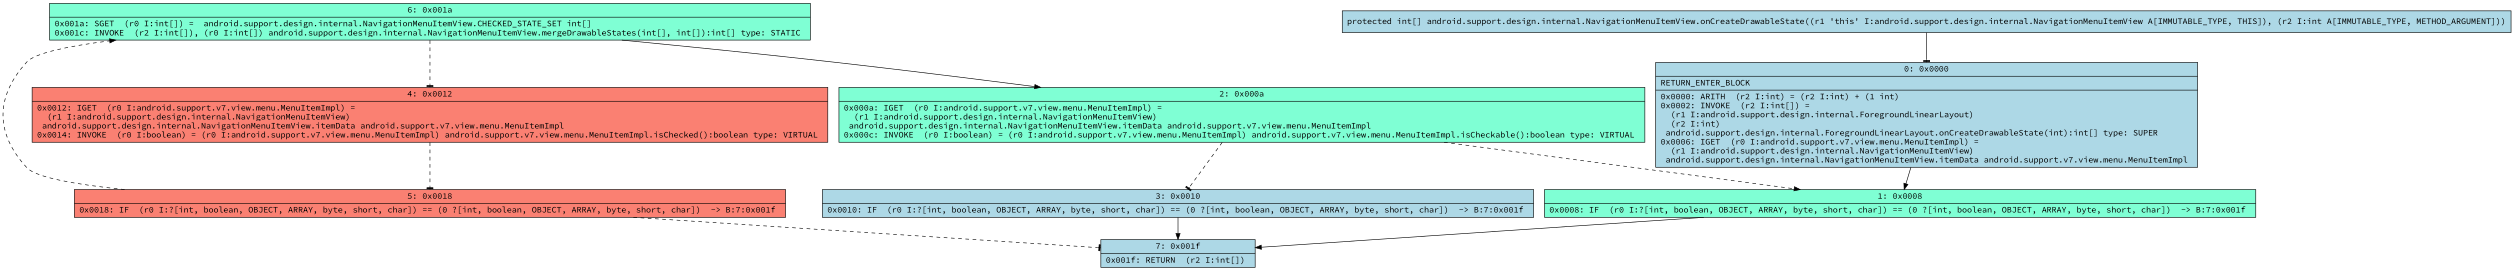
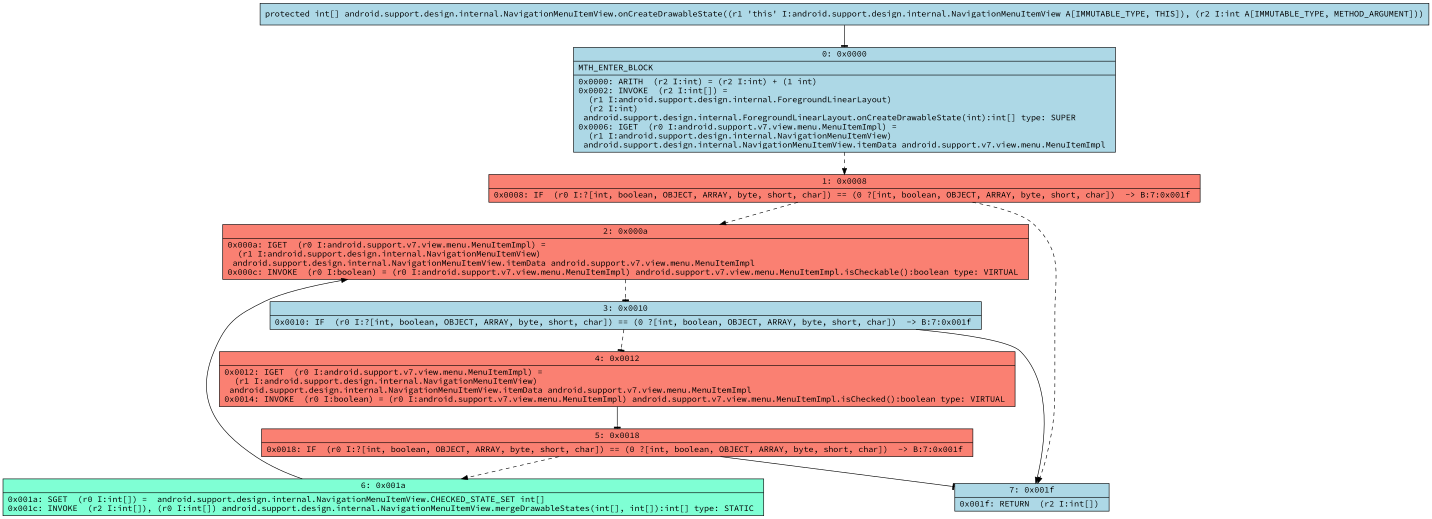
edge "6: 0x001a" -> "4: 0x0012": now "3: 0x0010" -> "4: 0x0012"
node "0: 0x0000": text "RETURN_ENTER_BLOCK" -> "MTH_ENTER_BLOCK"
node "2: 0x000a": fillcolor aquamarine -> salmon
edge "4: 0x0012" -> "5: 0x0018": style dashed -> solid
edge "2: 0x000a" -> "1: 0x0008": reversed
edge "0: 0x0000" -> "1: 0x0008": style solid -> dashed
node "1: 0x0008": fillcolor aquamarine -> salmon
edge "5: 0x0018" -> "7: 0x001f": style dashed -> solid
edge "1: 0x0008" -> "7: 0x001f": style solid -> dashed
